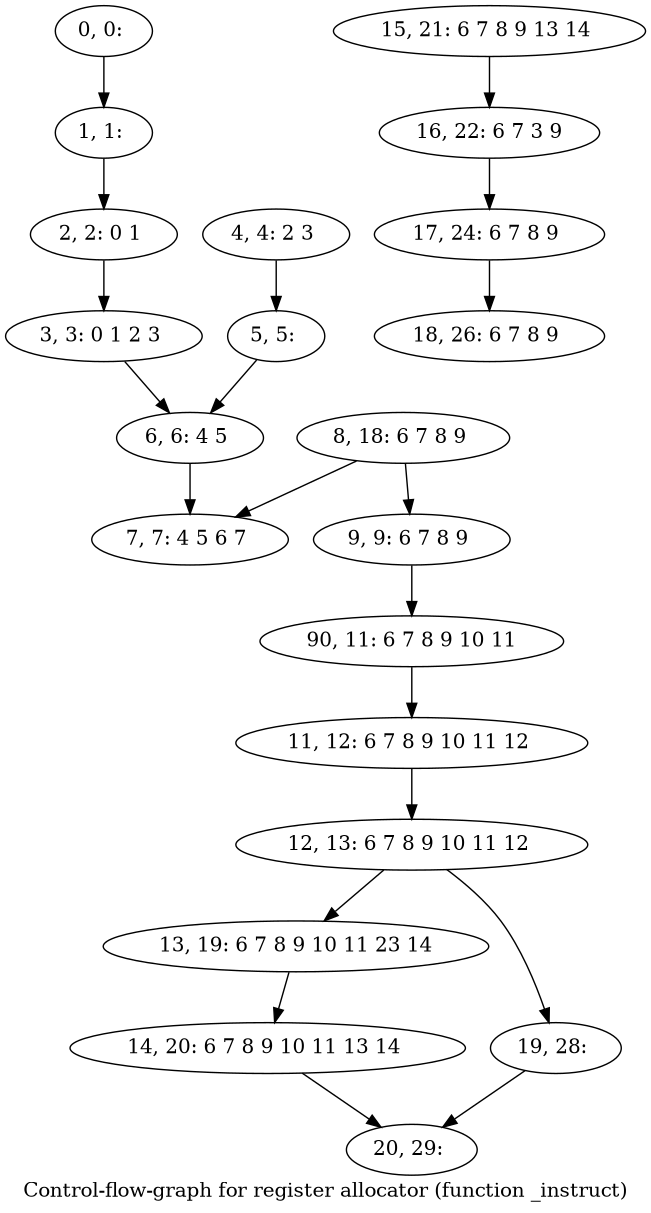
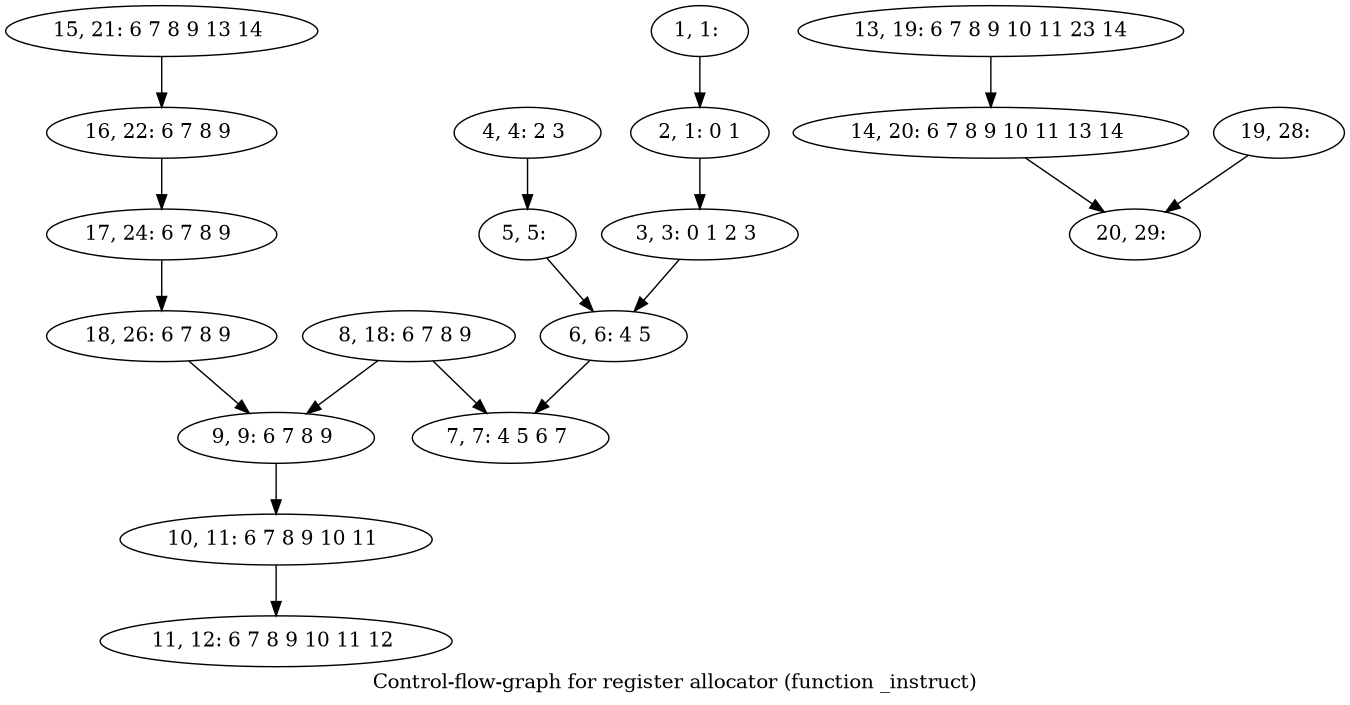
node "0, 0:": removed
node "16, 22: 6 7 3 9": label "16, 22: 6 7 3 9" -> "16, 22: 6 7 8 9"
node "2, 2: 0 1": label "2, 2: 0 1" -> "2, 1: 0 1"
edge "18, 26: 6 7 8 9" -> "9, 9: 6 7 8 9": added
node "90, 11: 6 7 8 9 10 11": label "90, 11: 6 7 8 9 10 11" -> "10, 11: 6 7 8 9 10 11"
node "12, 13: 6 7 8 9 10 11 12": removed
